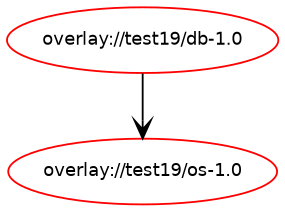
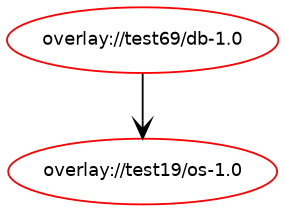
node "overlay://test19/db-1.0": label "overlay://test19/db-1.0" -> "overlay://test69/db-1.0"
